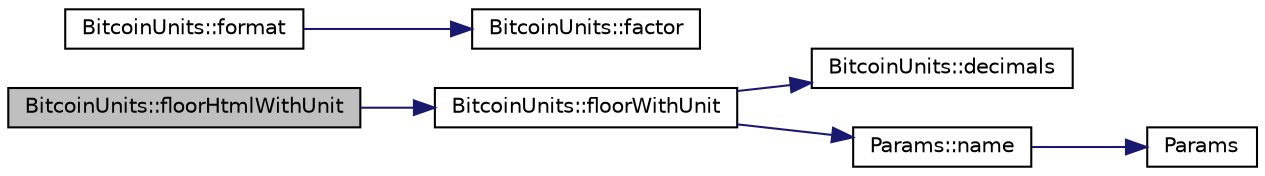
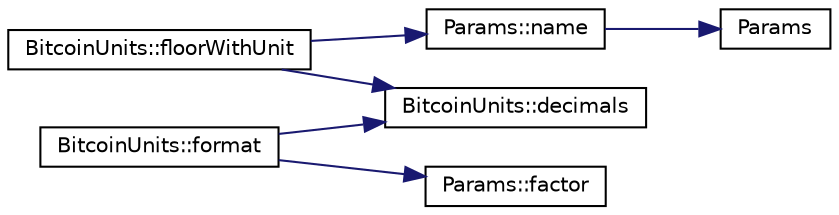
node "BitcoinUnits::factor": label "BitcoinUnits::factor" -> "Params::factor"
node "BitcoinUnits::floorHtmlWithUnit": removed
edge "BitcoinUnits::format" -> "BitcoinUnits::decimals": added
